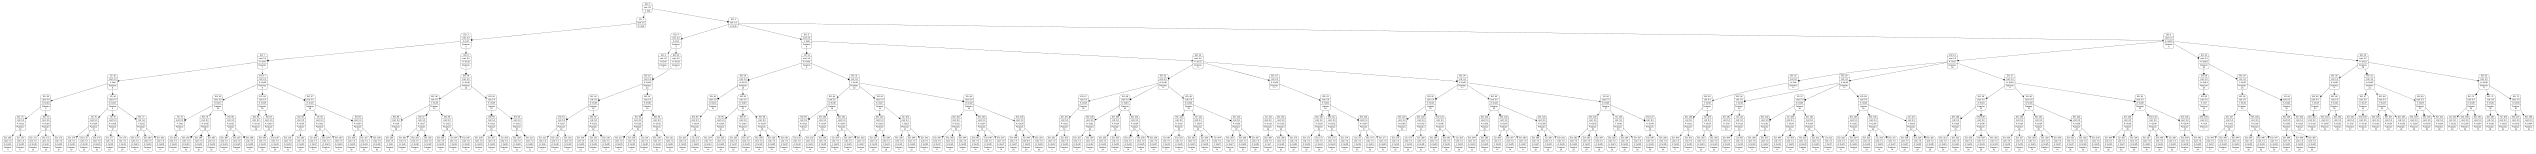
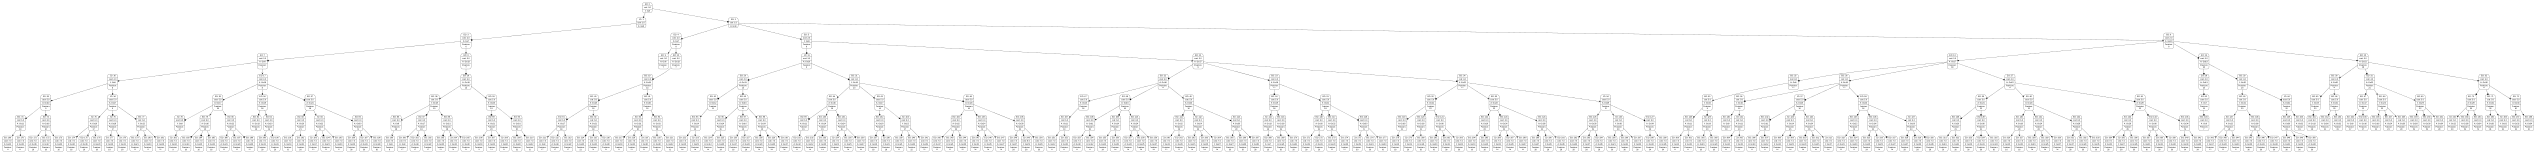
node "EO: 50": added
